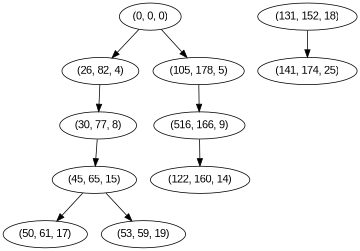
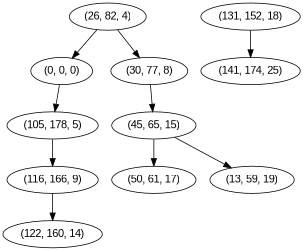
edge "(0, 0, 0)" -> "(26, 82, 4)": reversed
node "(516, 166, 9)": label "(516, 166, 9)" -> "(116, 166, 9)"
node "(53, 59, 19)": label "(53, 59, 19)" -> "(13, 59, 19)"
